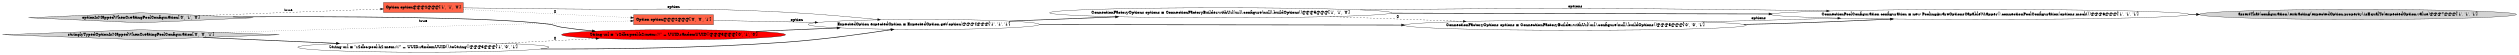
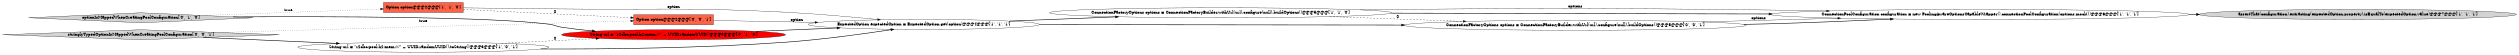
edge "optionIsMappedWhenCreatingPoolConfiguration['0', '1', '0']" -> "Option option@@@2@@@['1', '1', '0']": style dashed -> dotted
edge "Option option@@@2@@@['1', '1', '0']" -> "Option option@@@2@@@['0', '0', '1']": style dotted -> dashed
